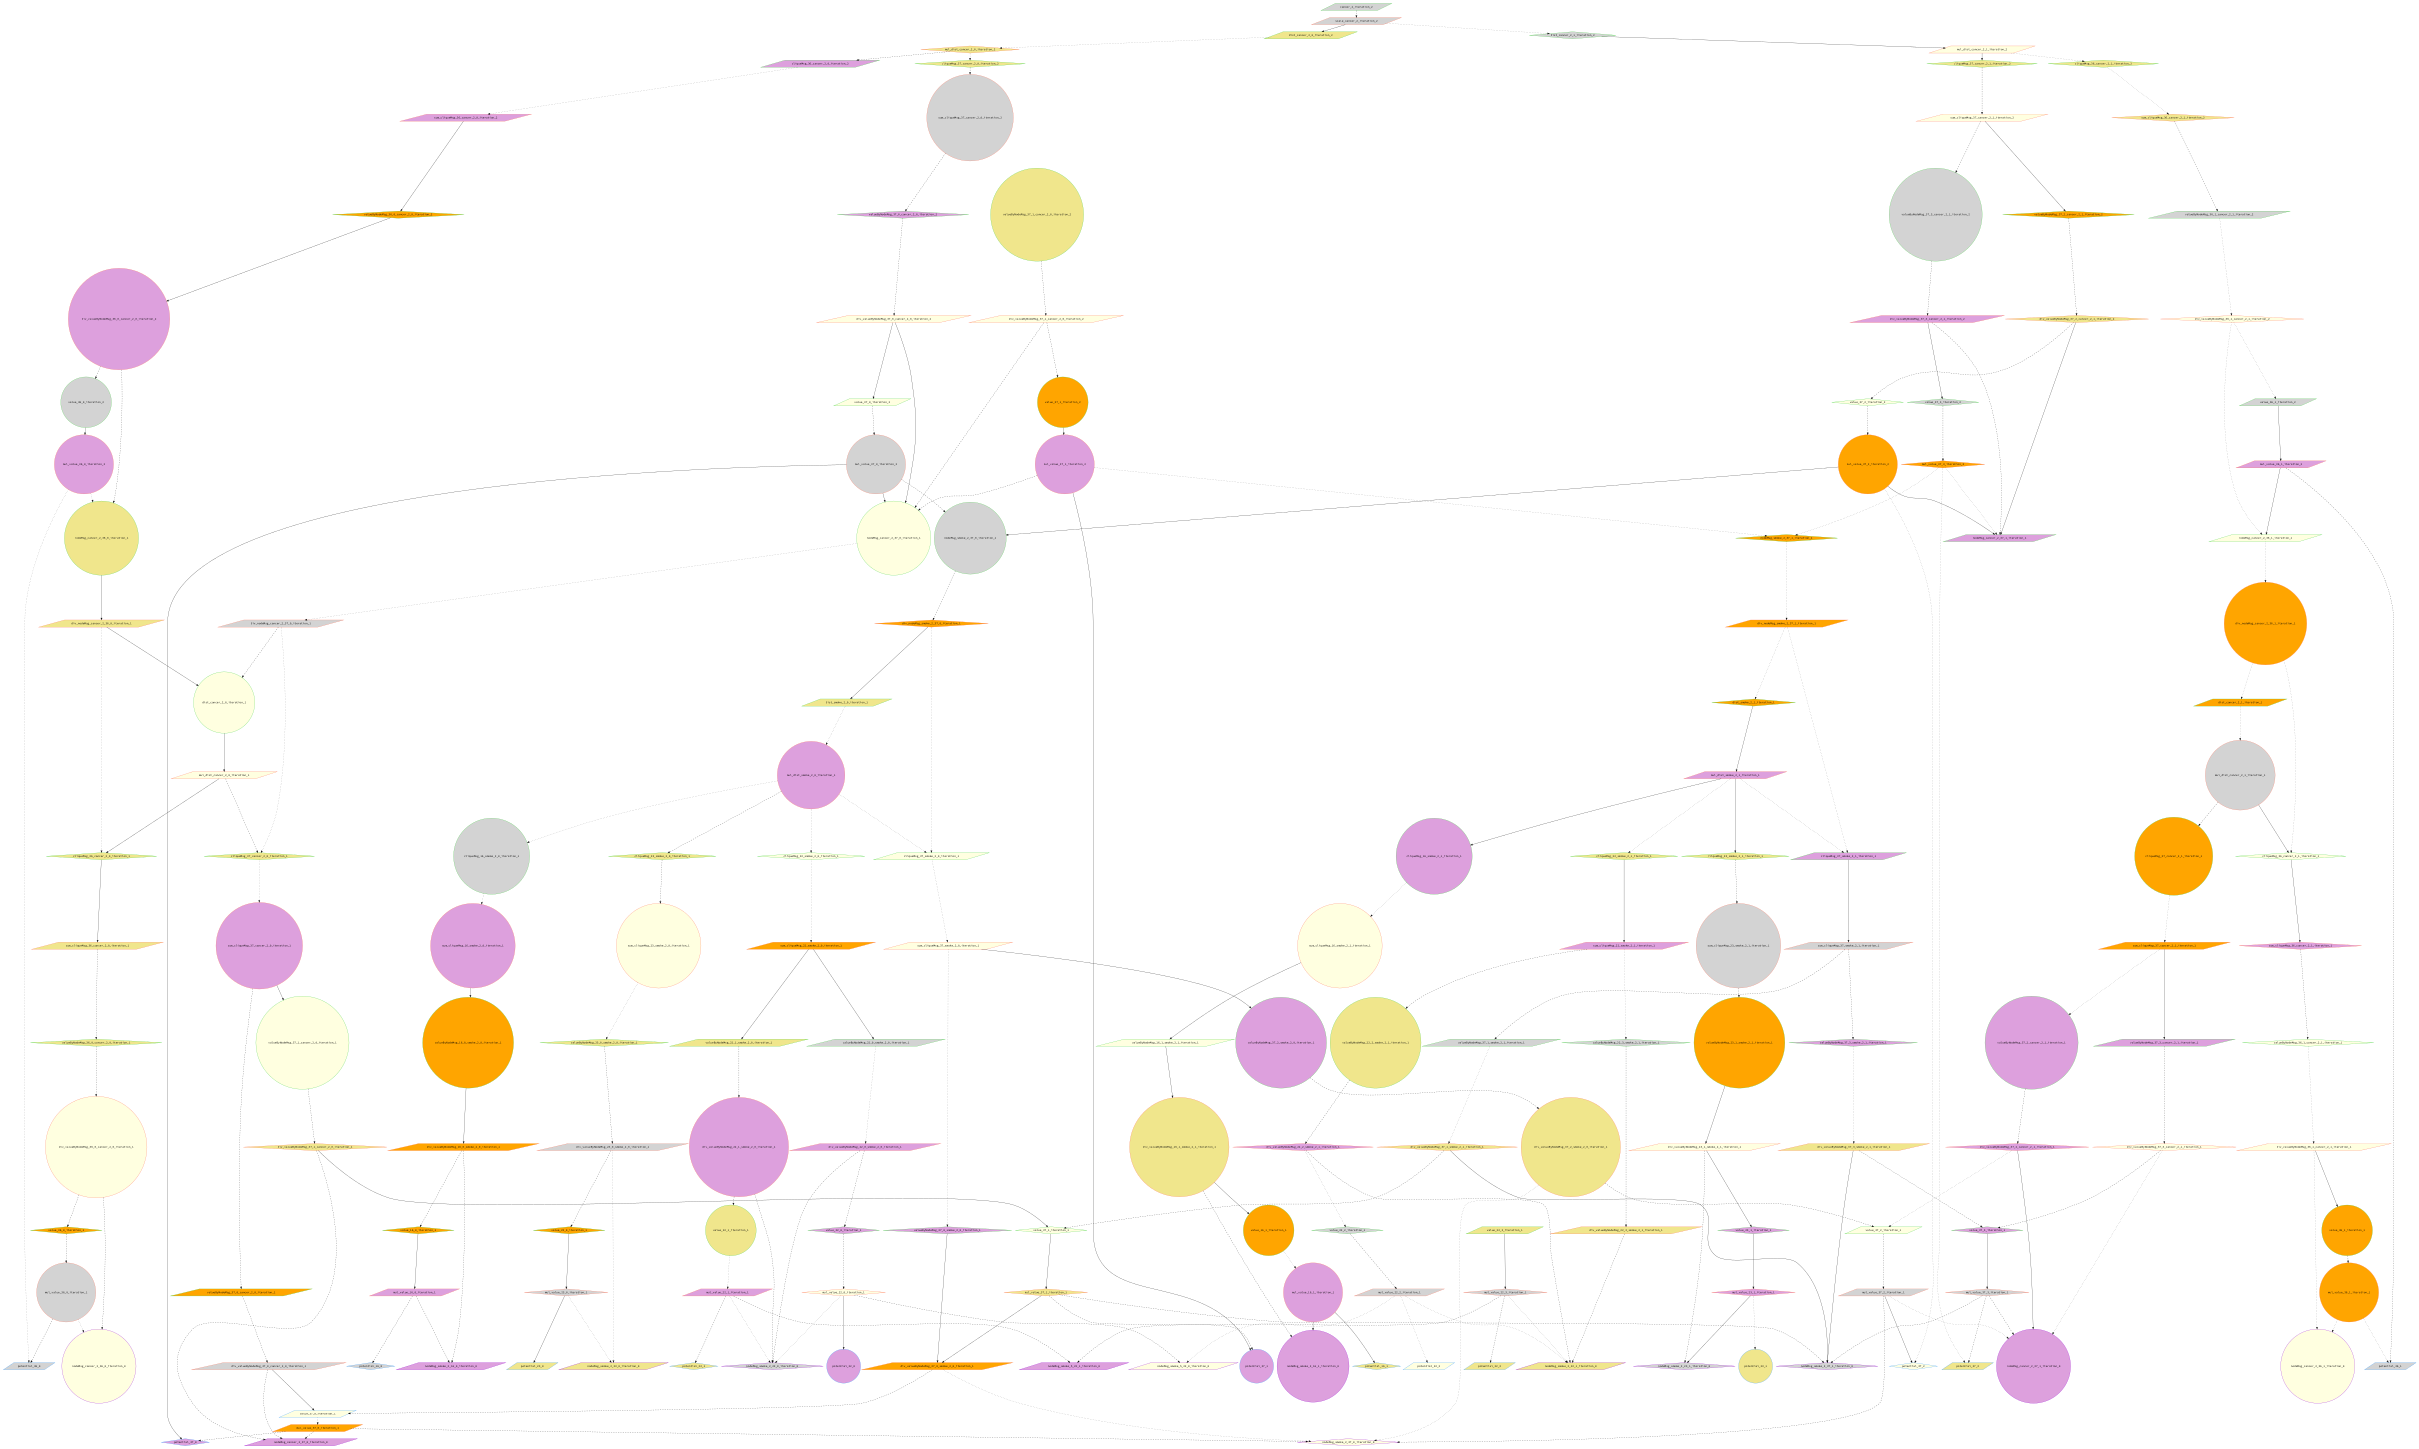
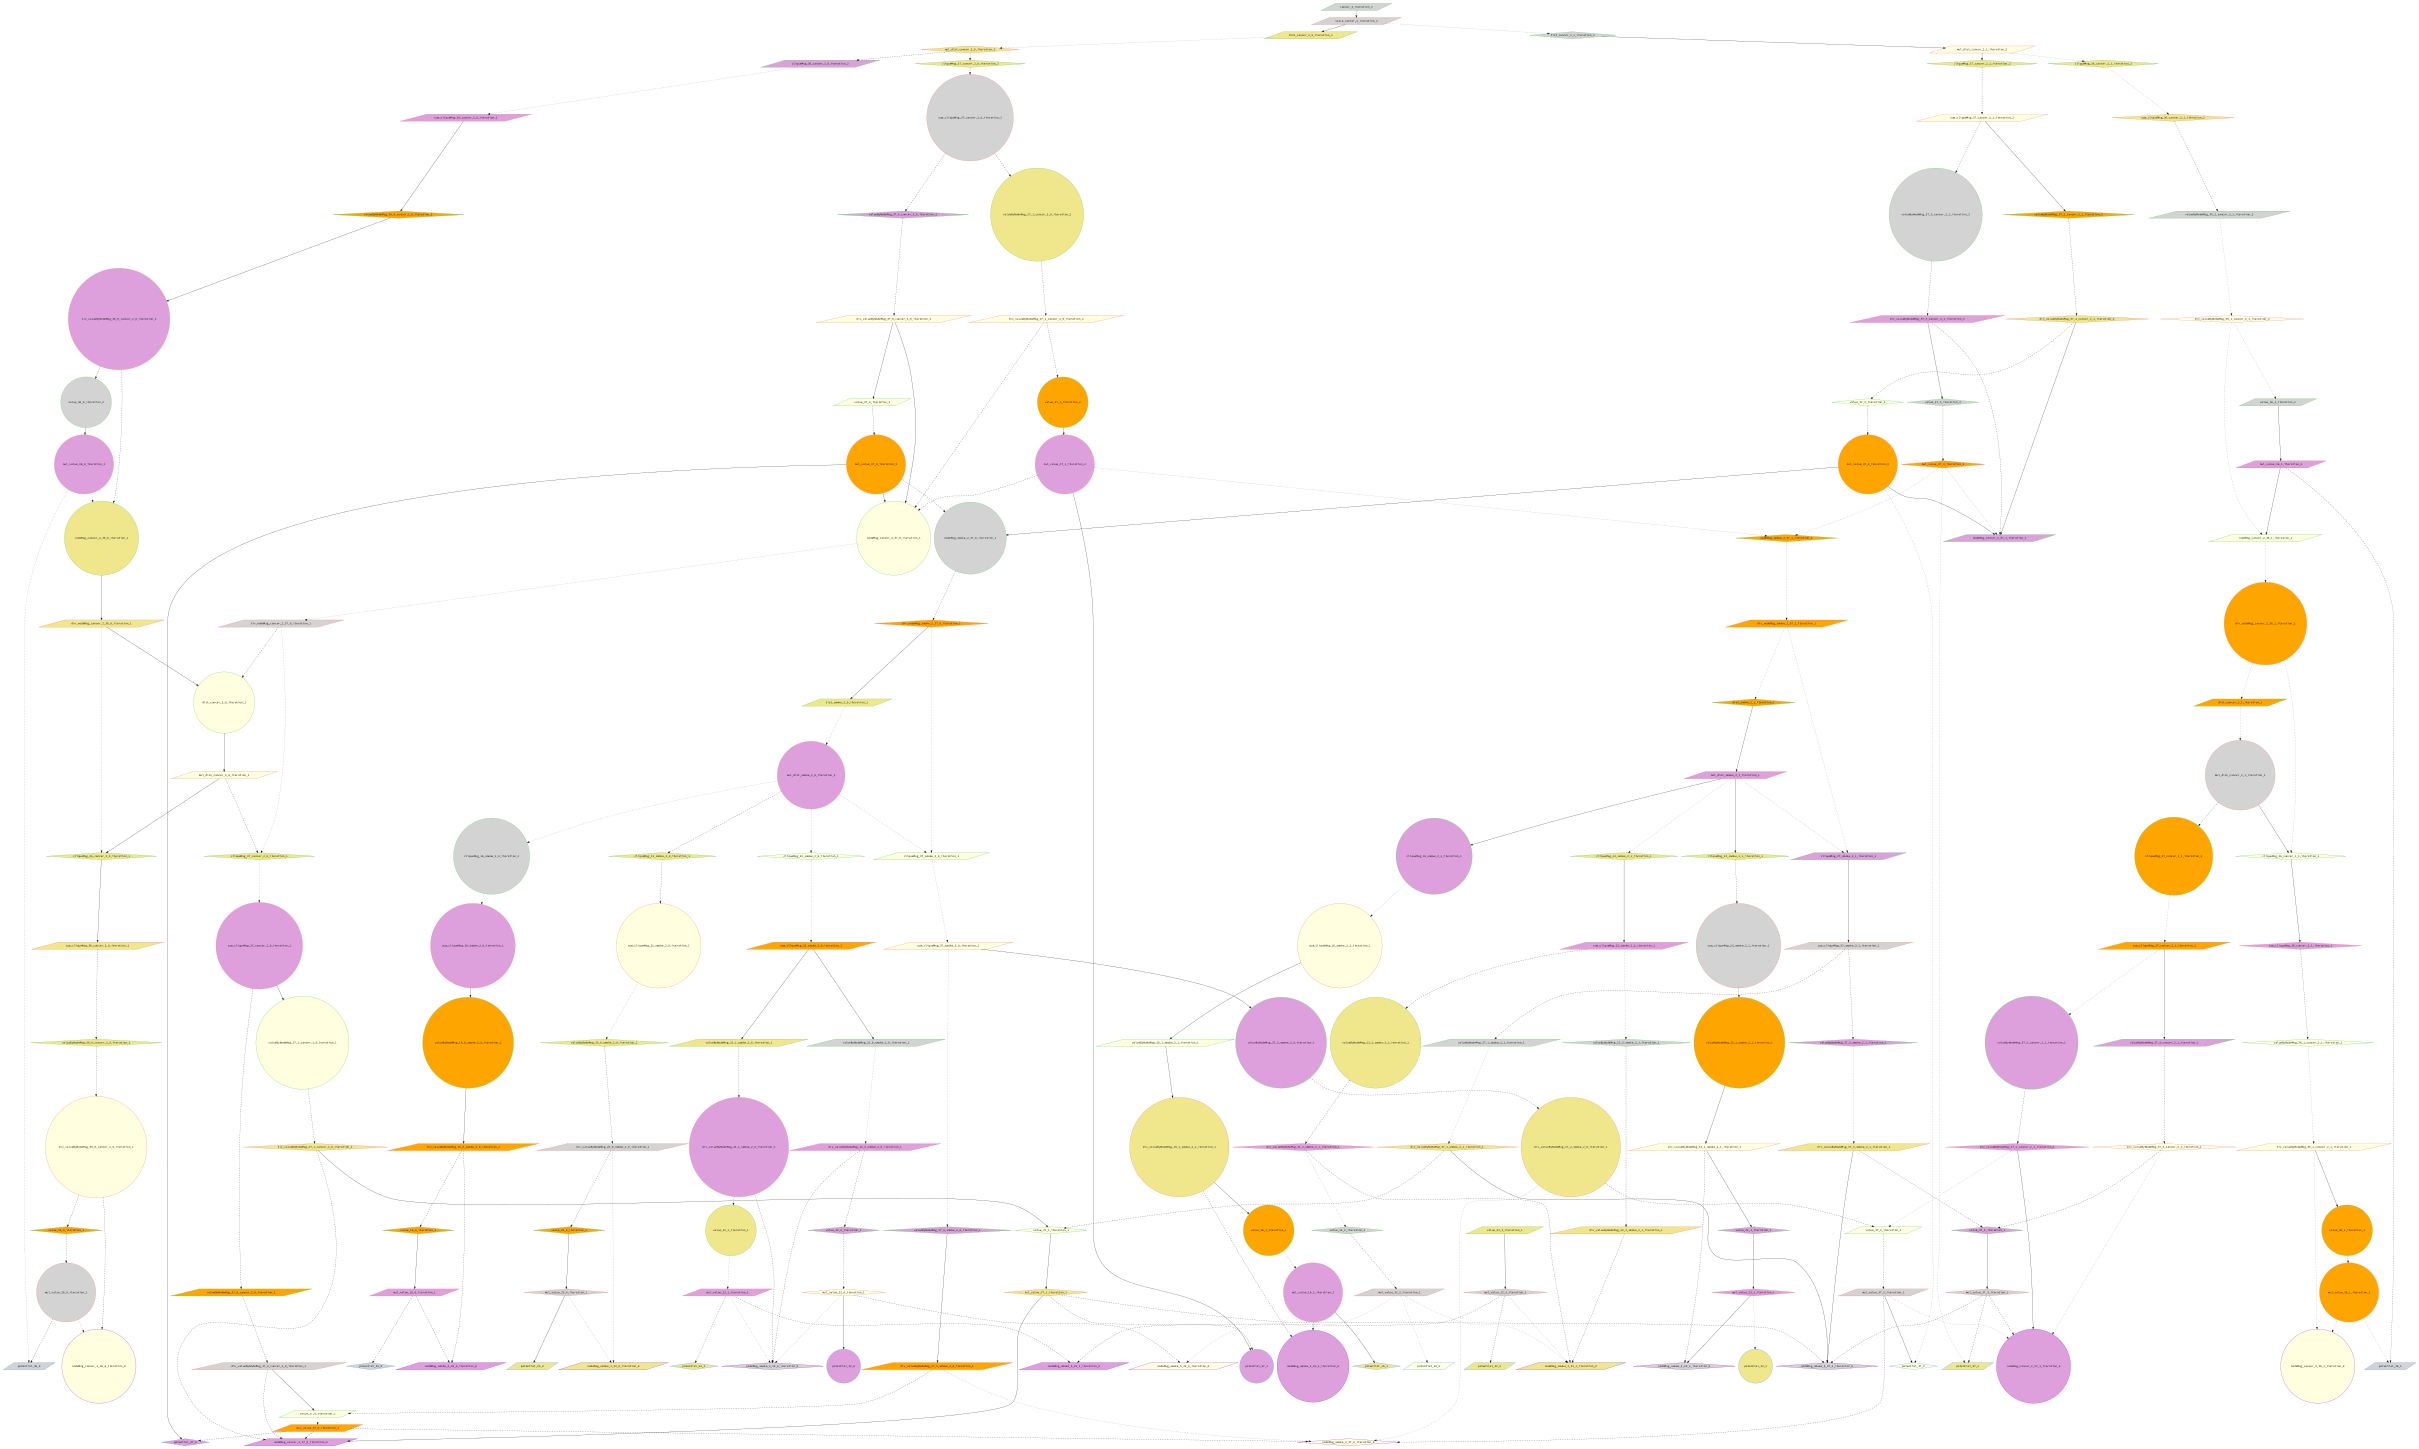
edge "sum_cliqueMsg_37_cancer_2_0_iteration_2" -> "valueByNodeMsg_37_1_cancer_2_0_iteration_2": added
node "mul_value_37_0_iteration_2": fillcolor lightgrey -> orange
edge "mul_value_37_1_iteration_1" -> "div_valueByNodeMsg_37_0_smoke_2_0_iteration_1": now "mul_value_37_1_iteration_1" -> "nodeMsg_cancer_2_37_0_iteration_0"
node "value_37_0_iteration_1": color dodgerblue -> limegreen
